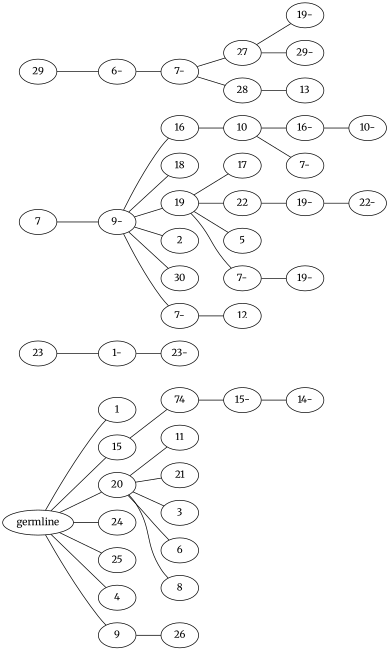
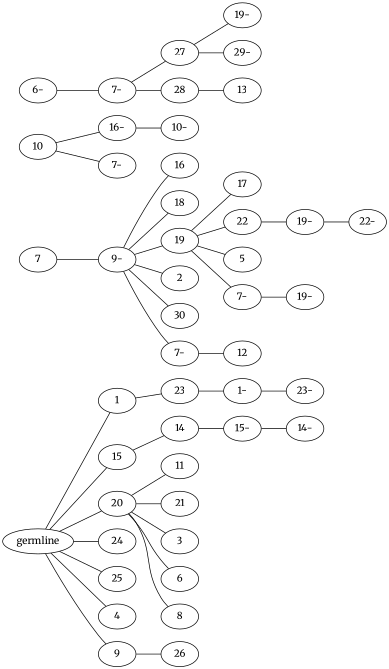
node "29": removed
edge "16" -- "10": removed
edge "23" -- "1": added
node "74": label "74" -> "14"
